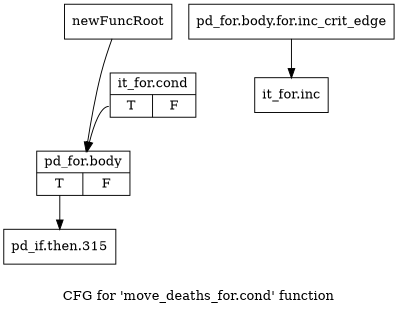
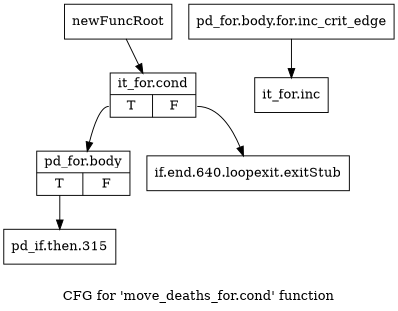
edge "newFuncRoot" -> "pd_for.body": now "newFuncRoot" -> "it_for.cond"
node "if.end.640.loopexit.exitStub": added
